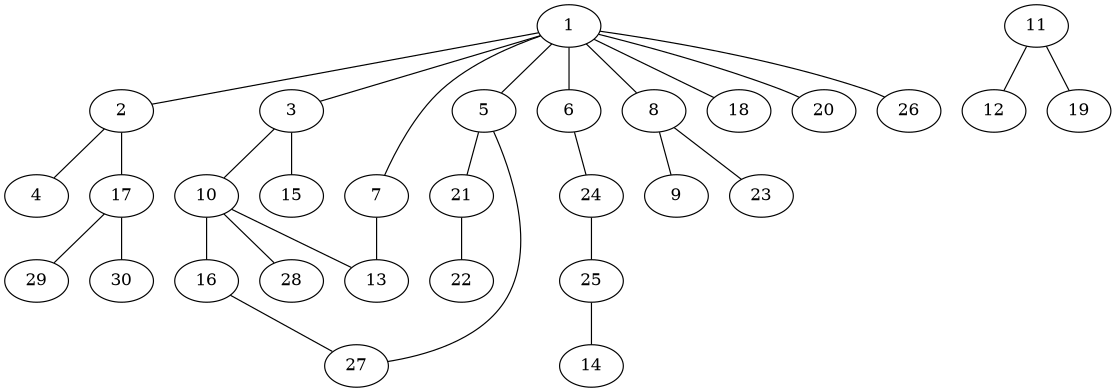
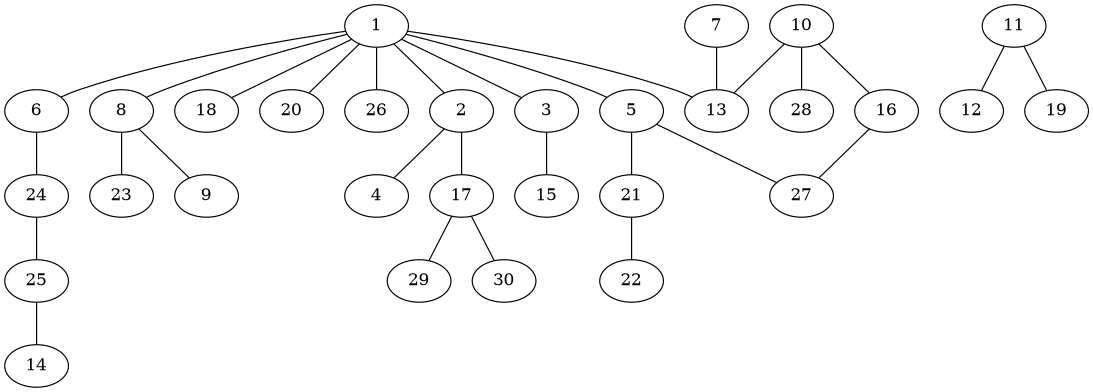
edge "1" -- "7": now "1" -- "13"
edge "3" -- "10": removed
